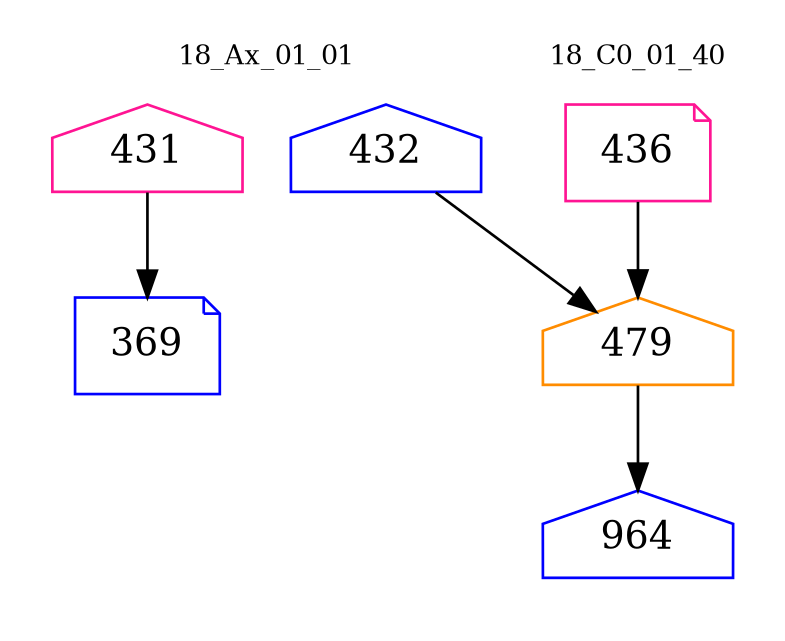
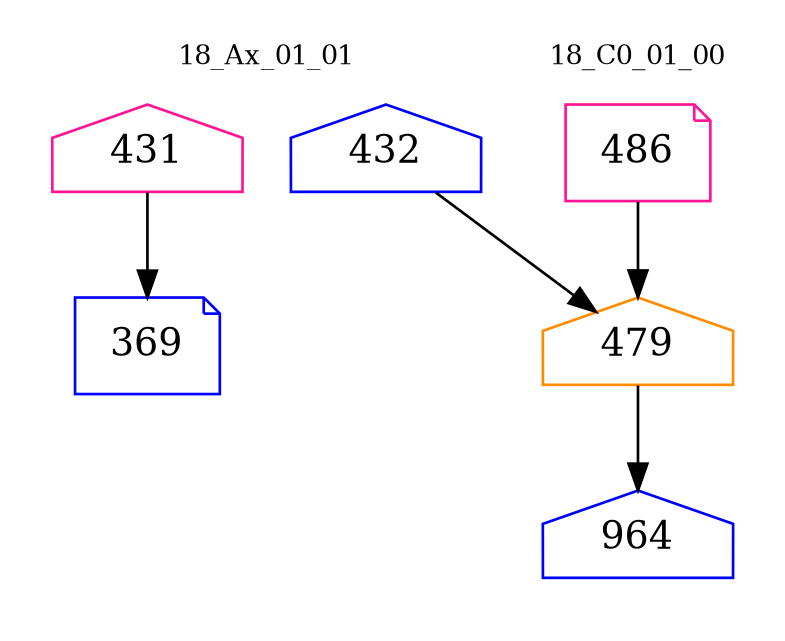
cluster "18_C0_01_40": label "18_C0_01_40" -> "18_C0_01_00"
node "436": label "436" -> "486"
